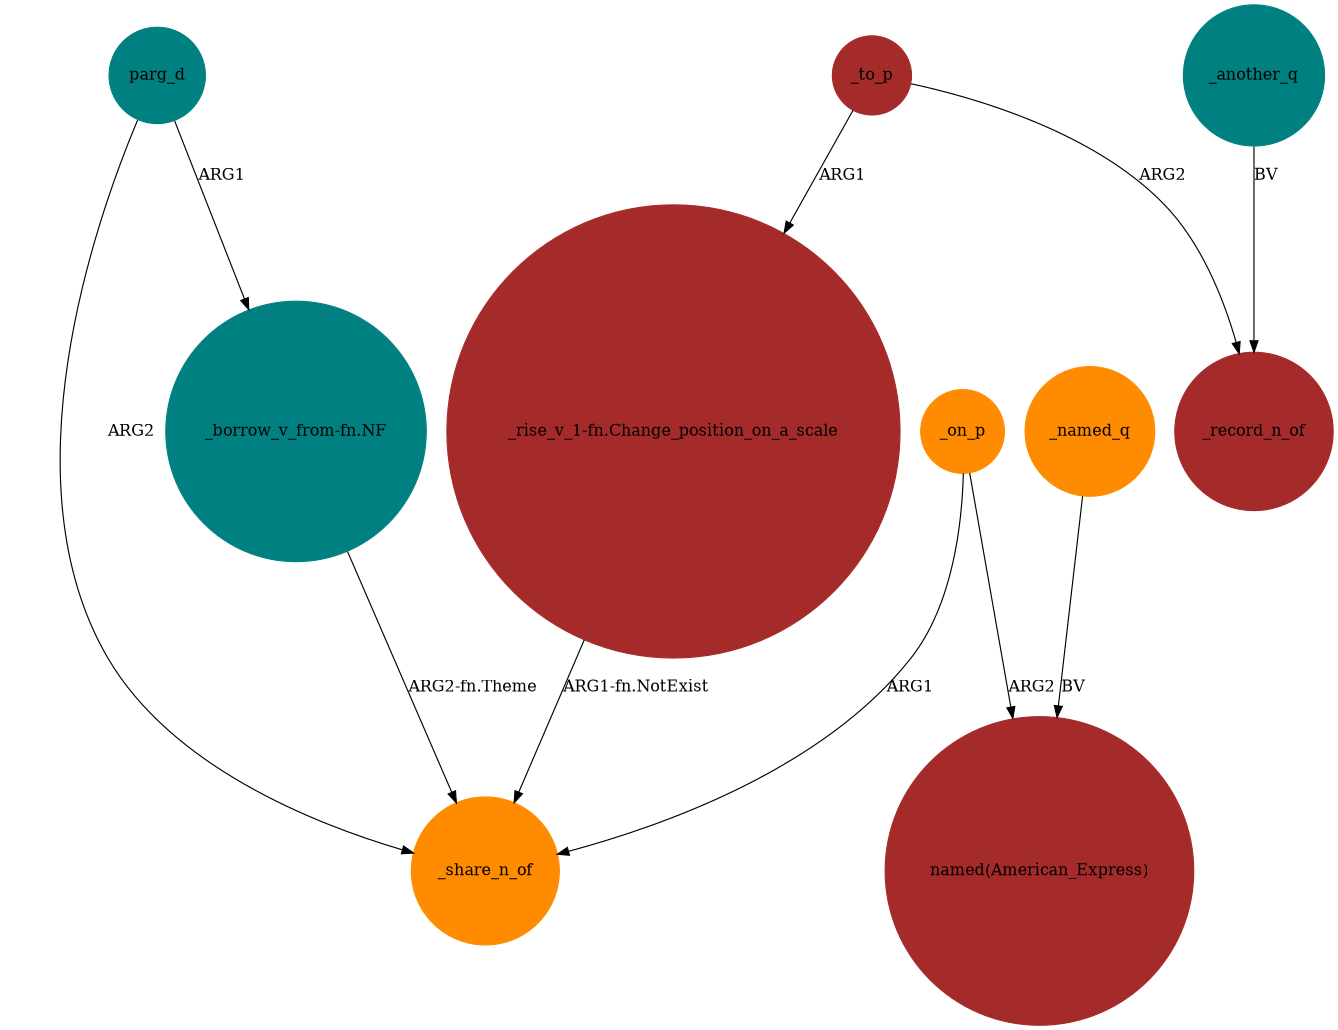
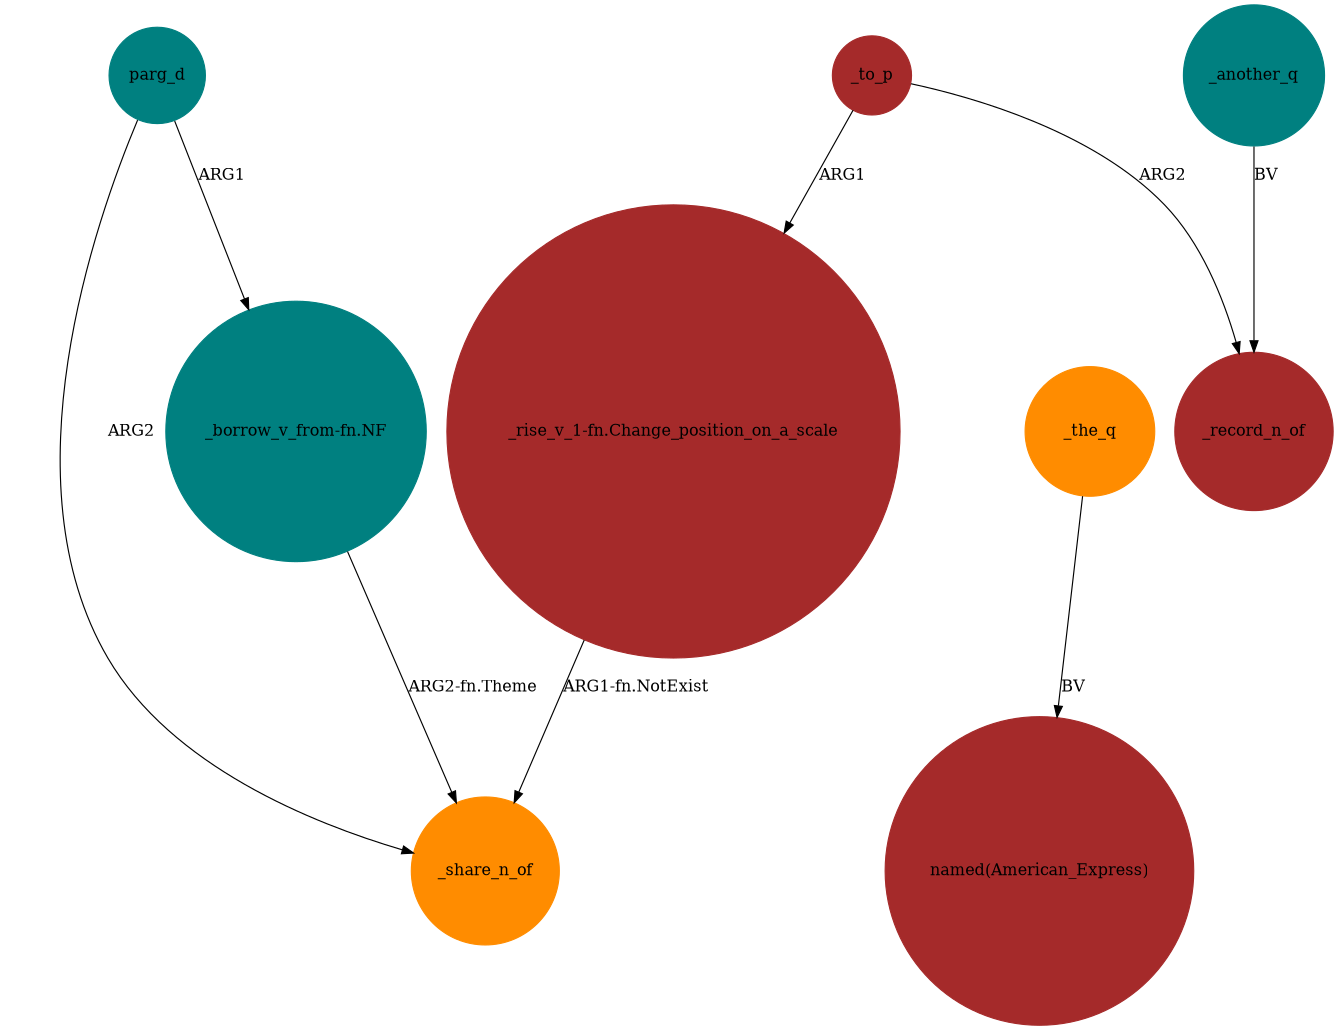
node "_on_p": removed
node "_named_q": label "_named_q" -> "_the_q"
